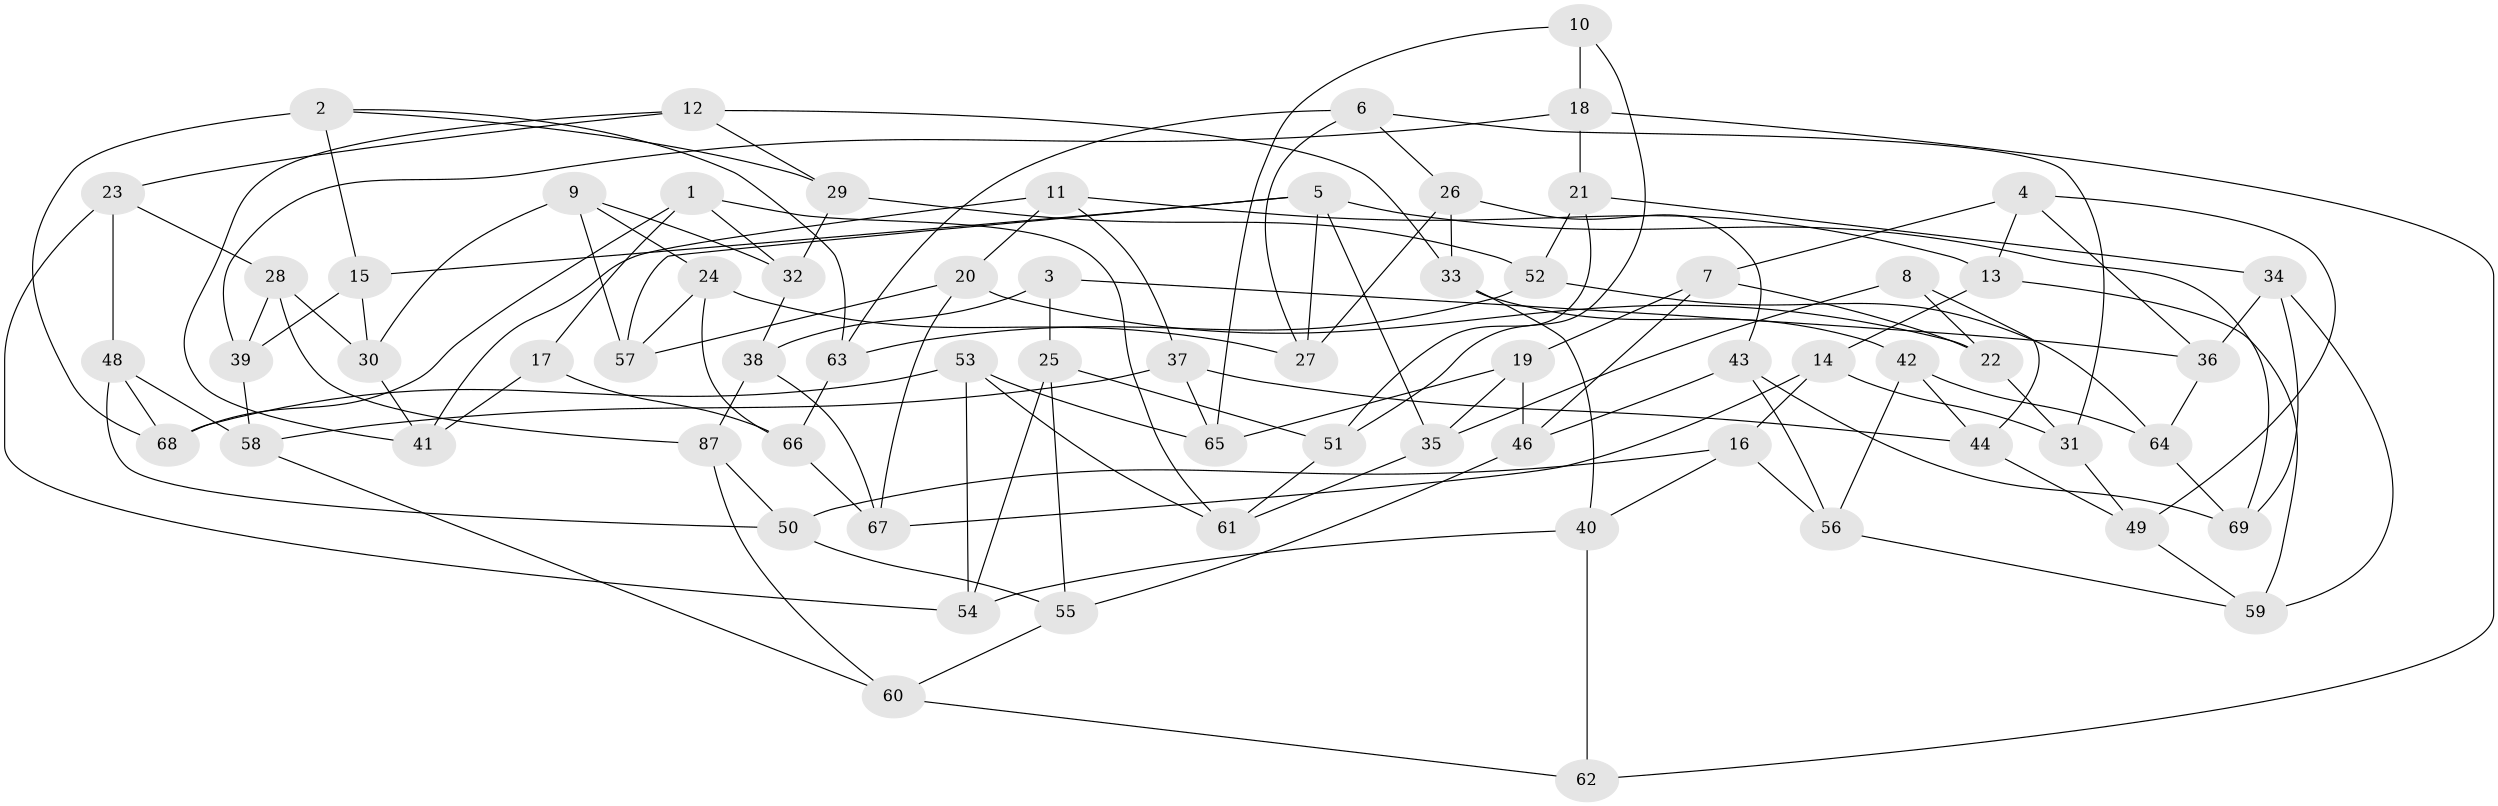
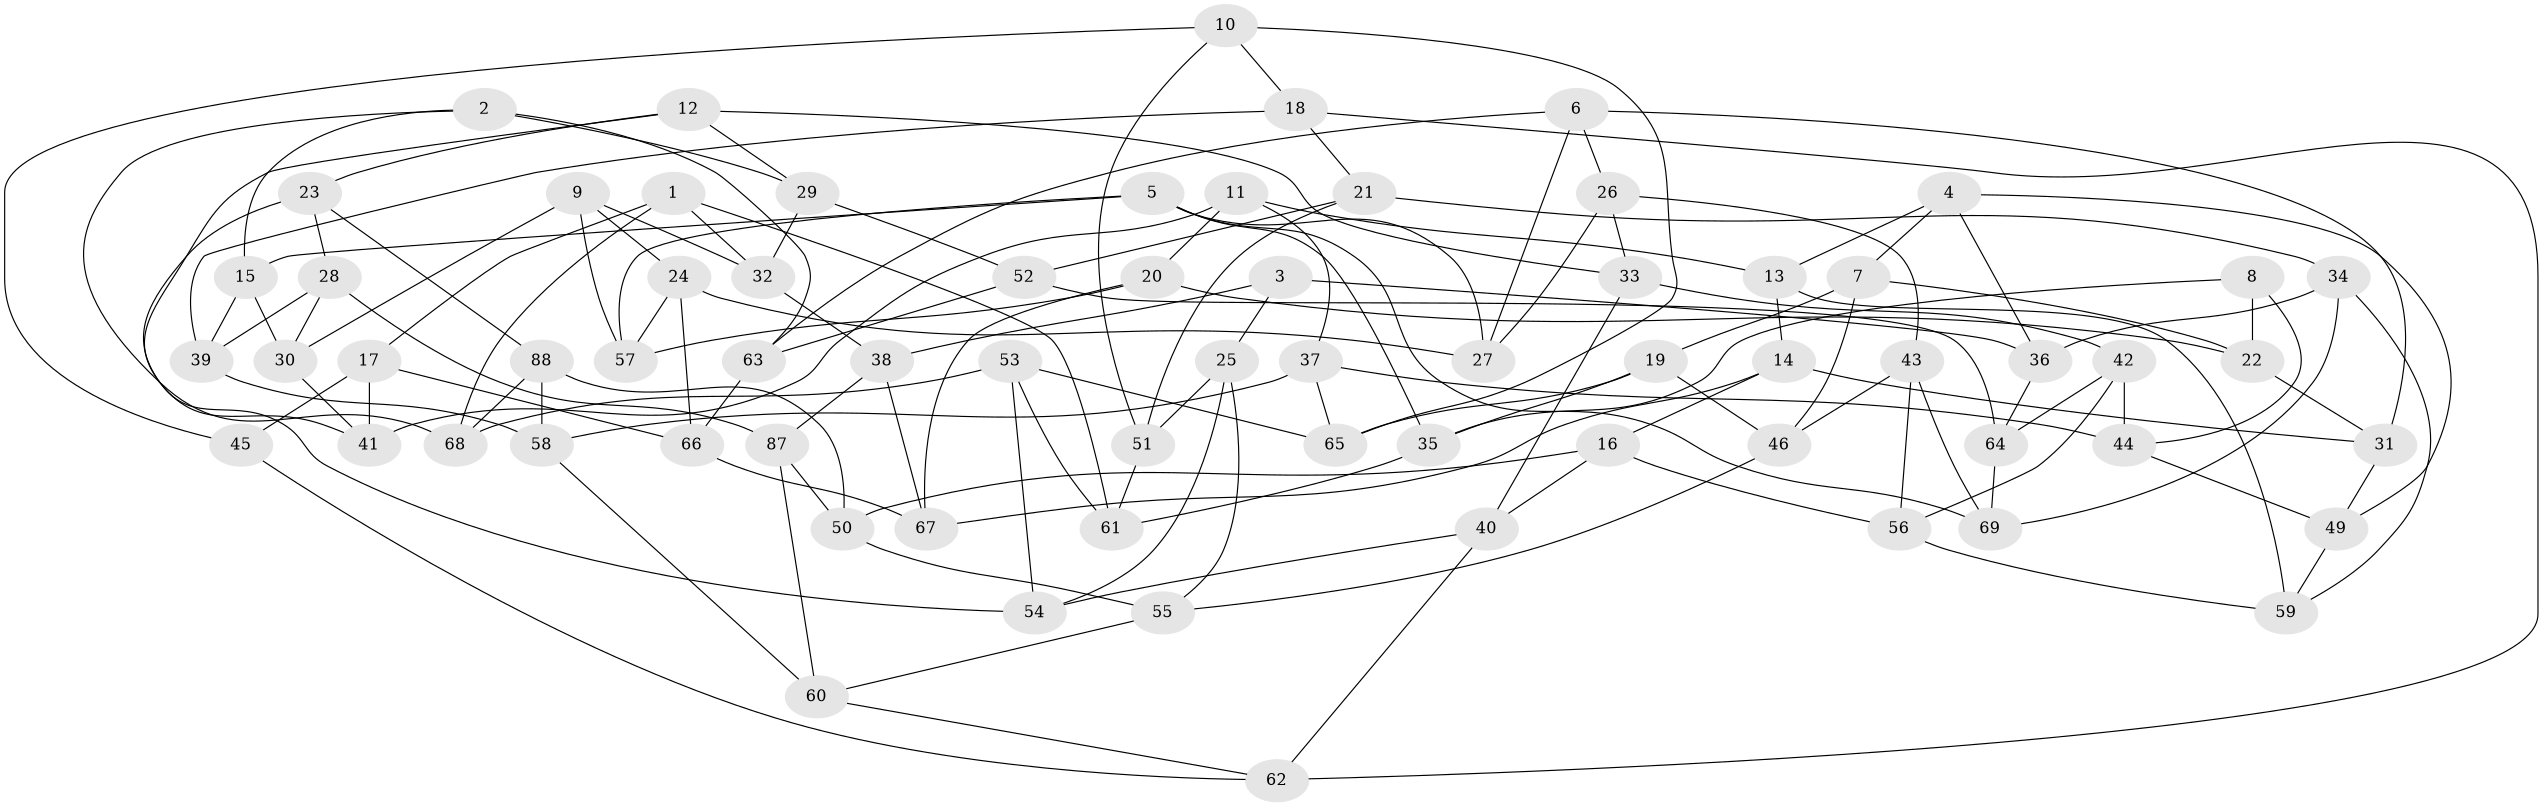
node "48": label "48" -> "88"
node "45": added
